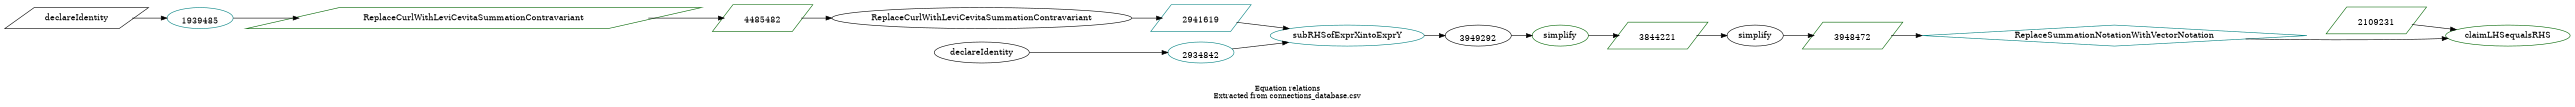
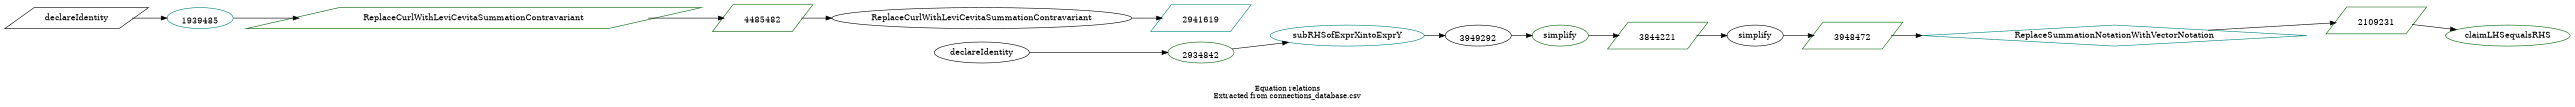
edge "2941619" -> "subRHSofExprXintoExprY": removed
edge "ReplaceSummationNotationWithVectorNotation" -> "claimLHSequalsRHS": now "ReplaceSummationNotationWithVectorNotation" -> "2109231"
node "2934842": color teal -> darkgreen
